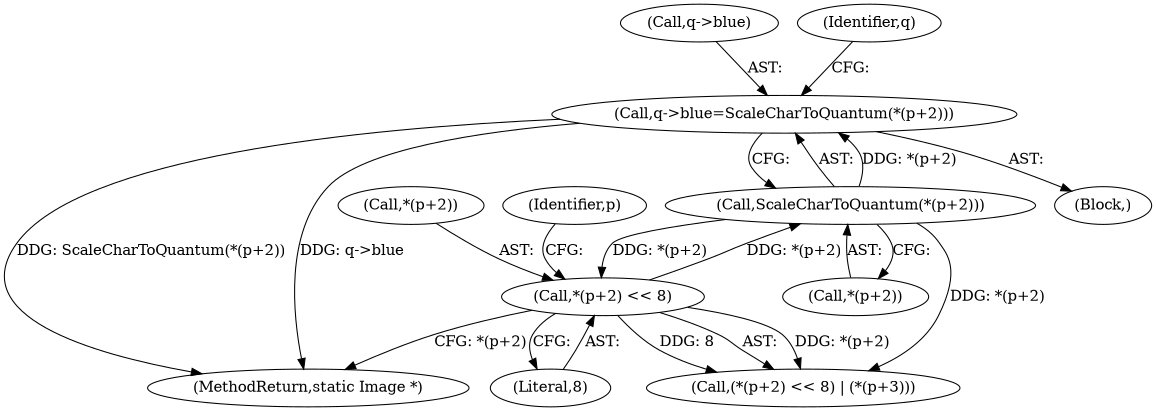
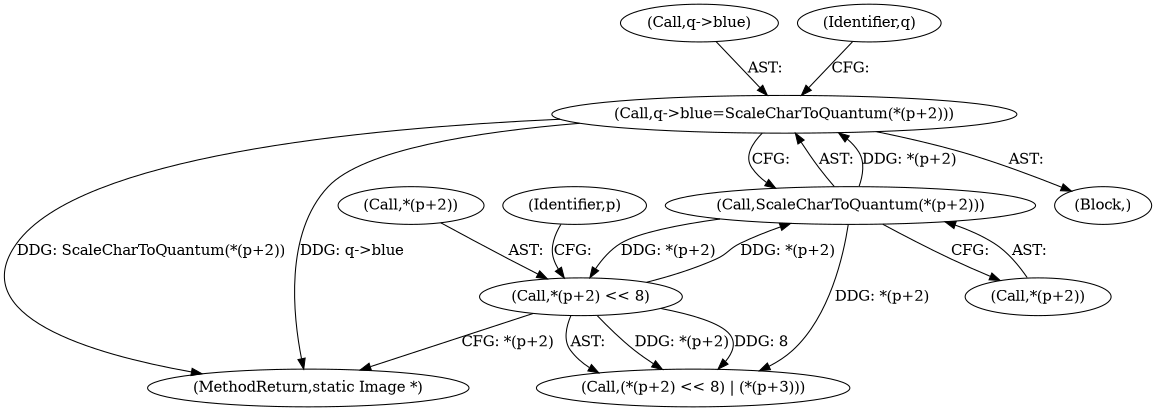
node "(Literal,8)": removed
